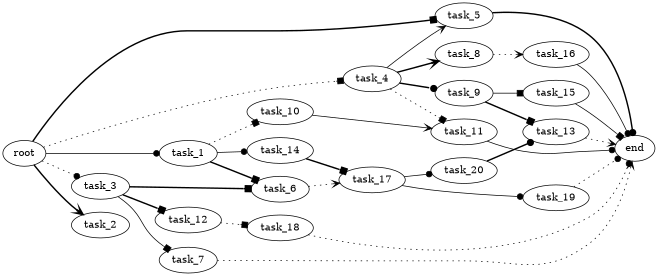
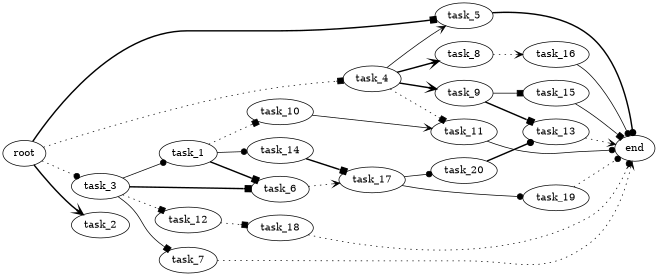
edge "task_4" -> "task_9": arrowhead dot -> vee
edge "root" -> "task_1": now "task_3" -> "task_1"
edge "task_3" -> "task_12": style bold -> dotted
